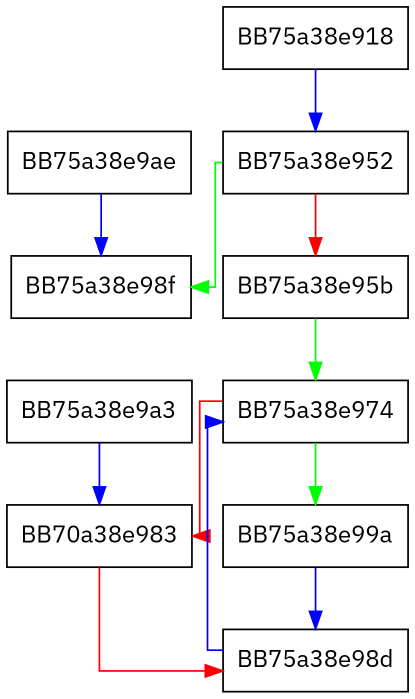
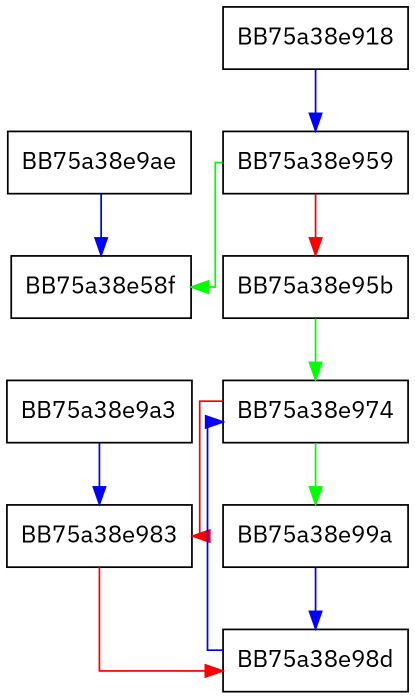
node "BB75a38e952": label "BB75a38e952" -> "BB75a38e959"
node "BB75a38e98f": label "BB75a38e98f" -> "BB75a38e58f"
node "BB70a38e983": label "BB70a38e983" -> "BB75a38e983"
